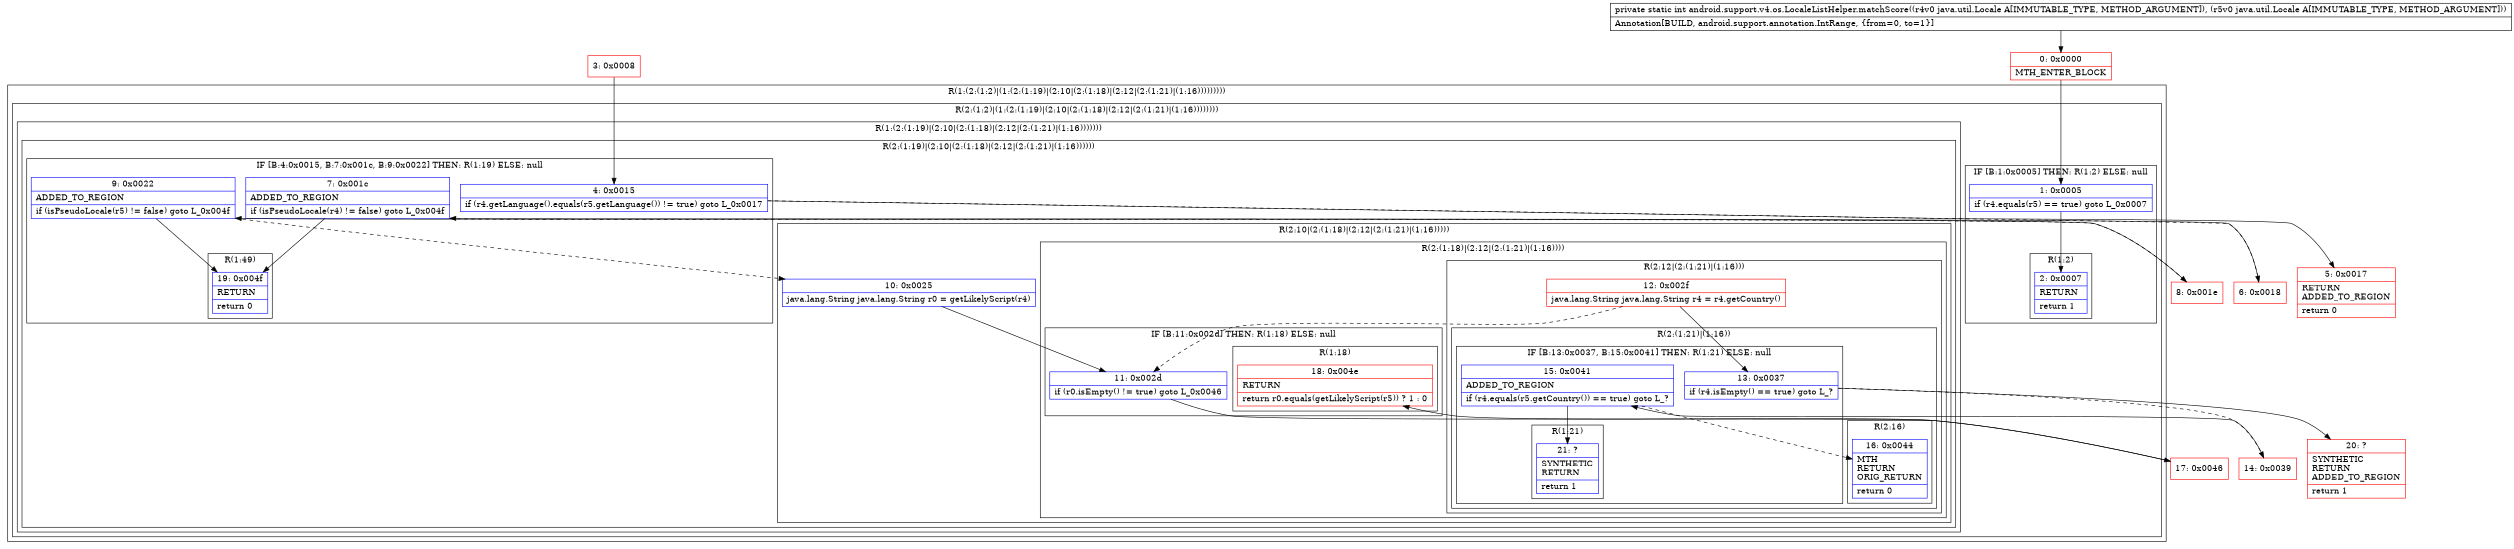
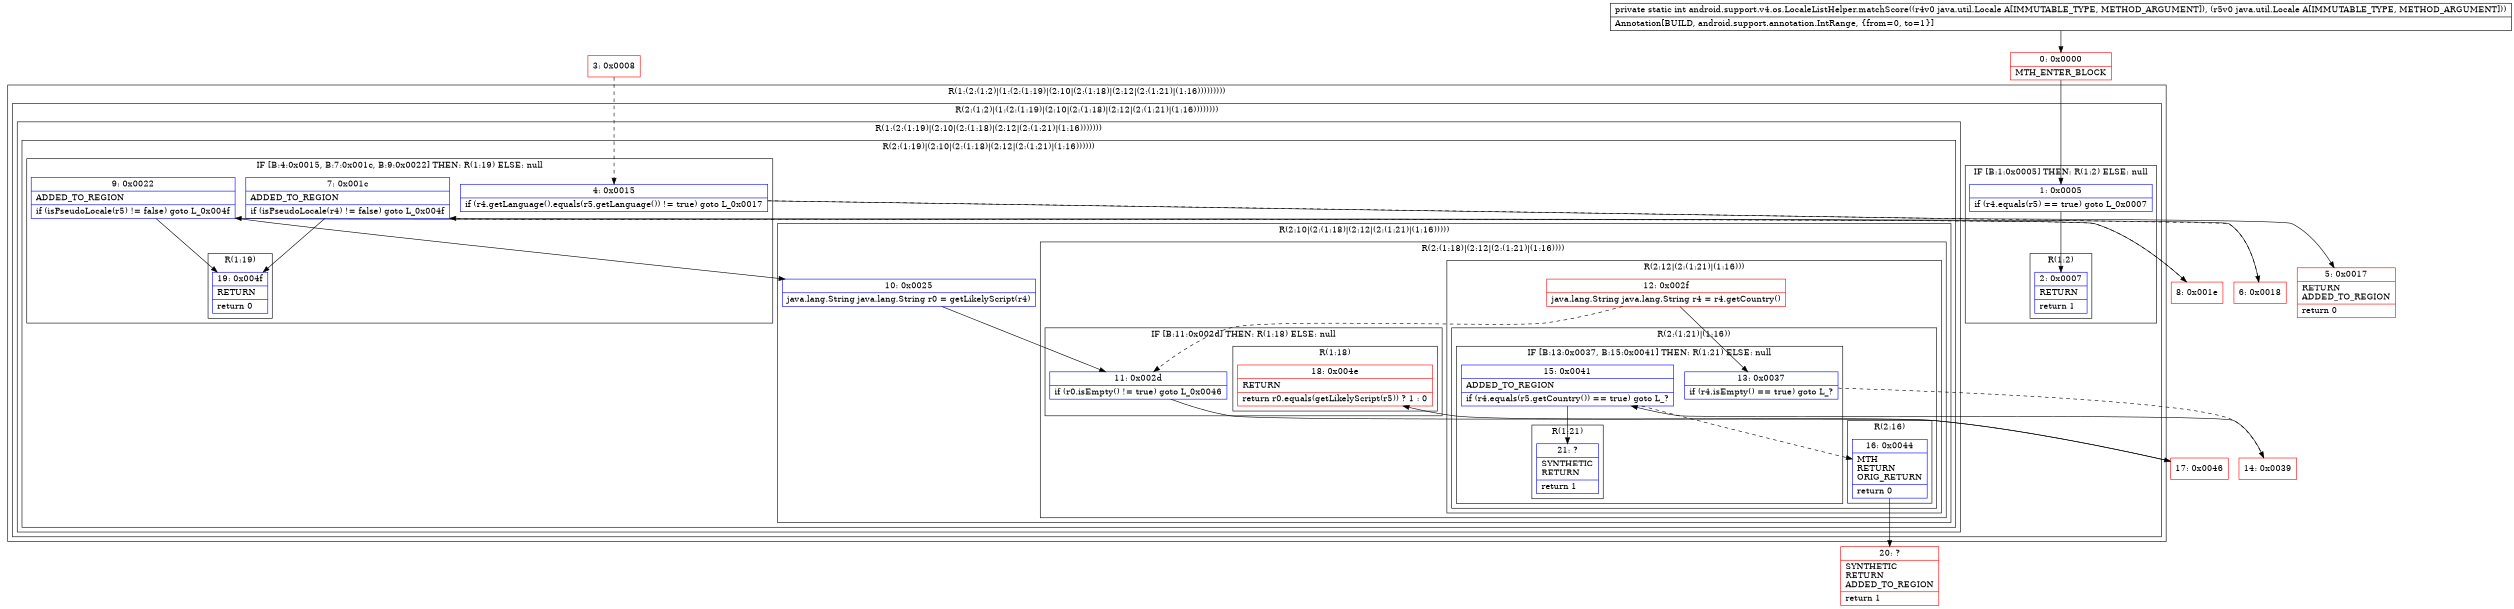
edge "3: 0x0008" -> "4: 0x0015": style solid -> dashed
edge "9: 0x0022" -> "10: 0x0025": style dashed -> solid
cluster "R(1:49)": label "R(1:49)" -> "R(1:19)"
edge "13: 0x0037" -> "20: ?": now "16: 0x0044" -> "20: ?"
